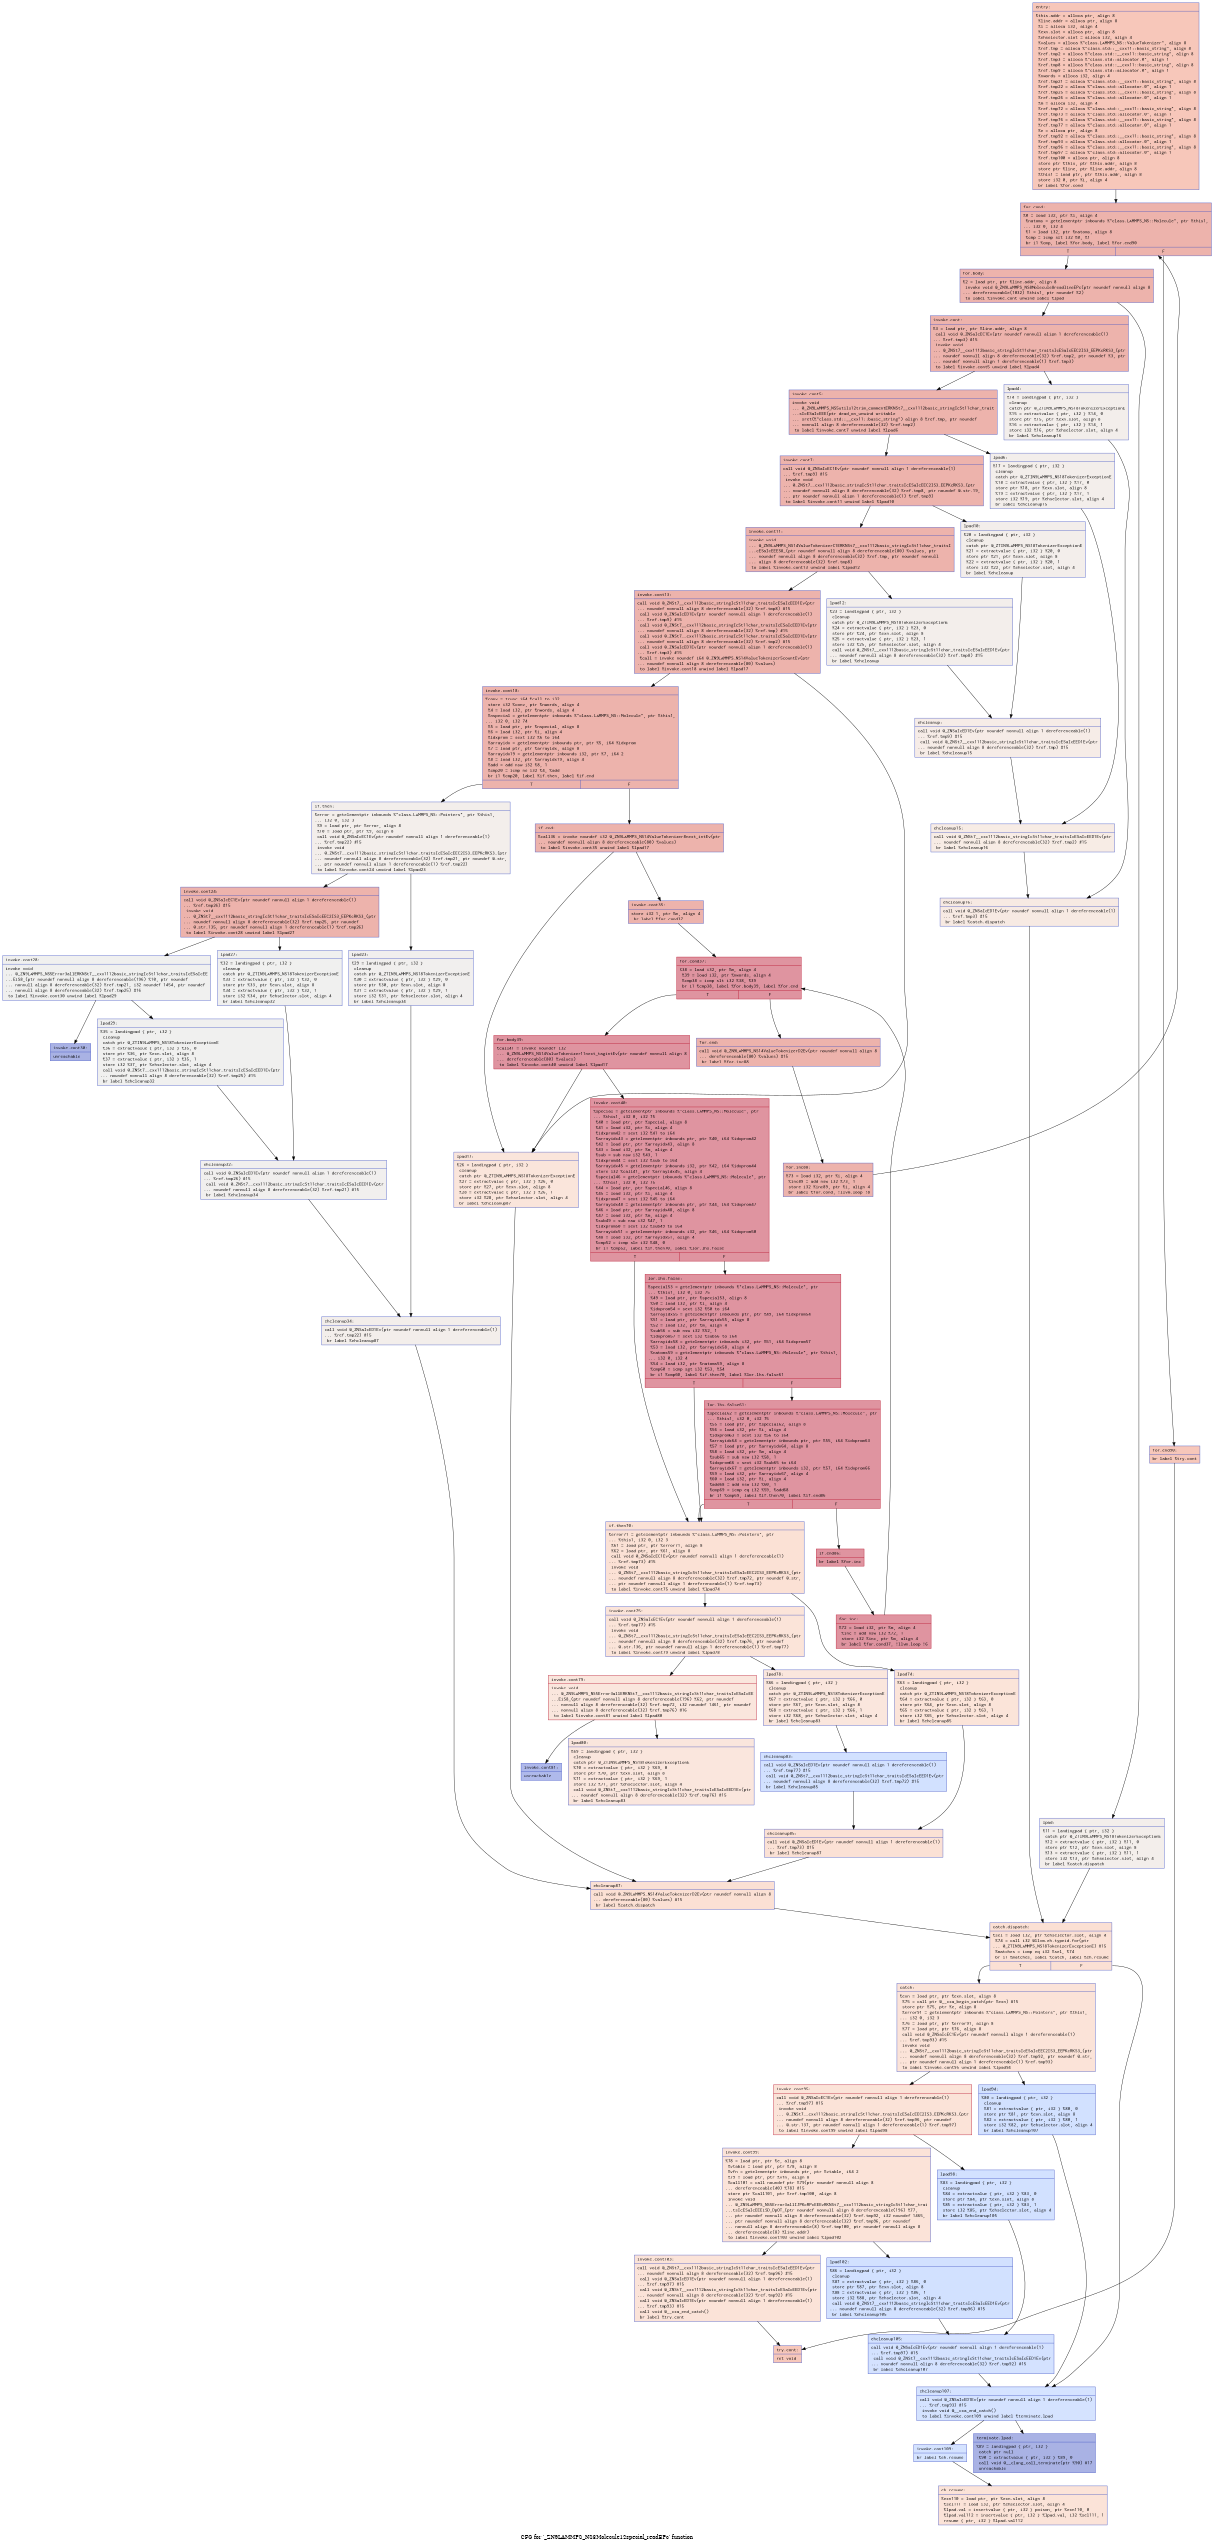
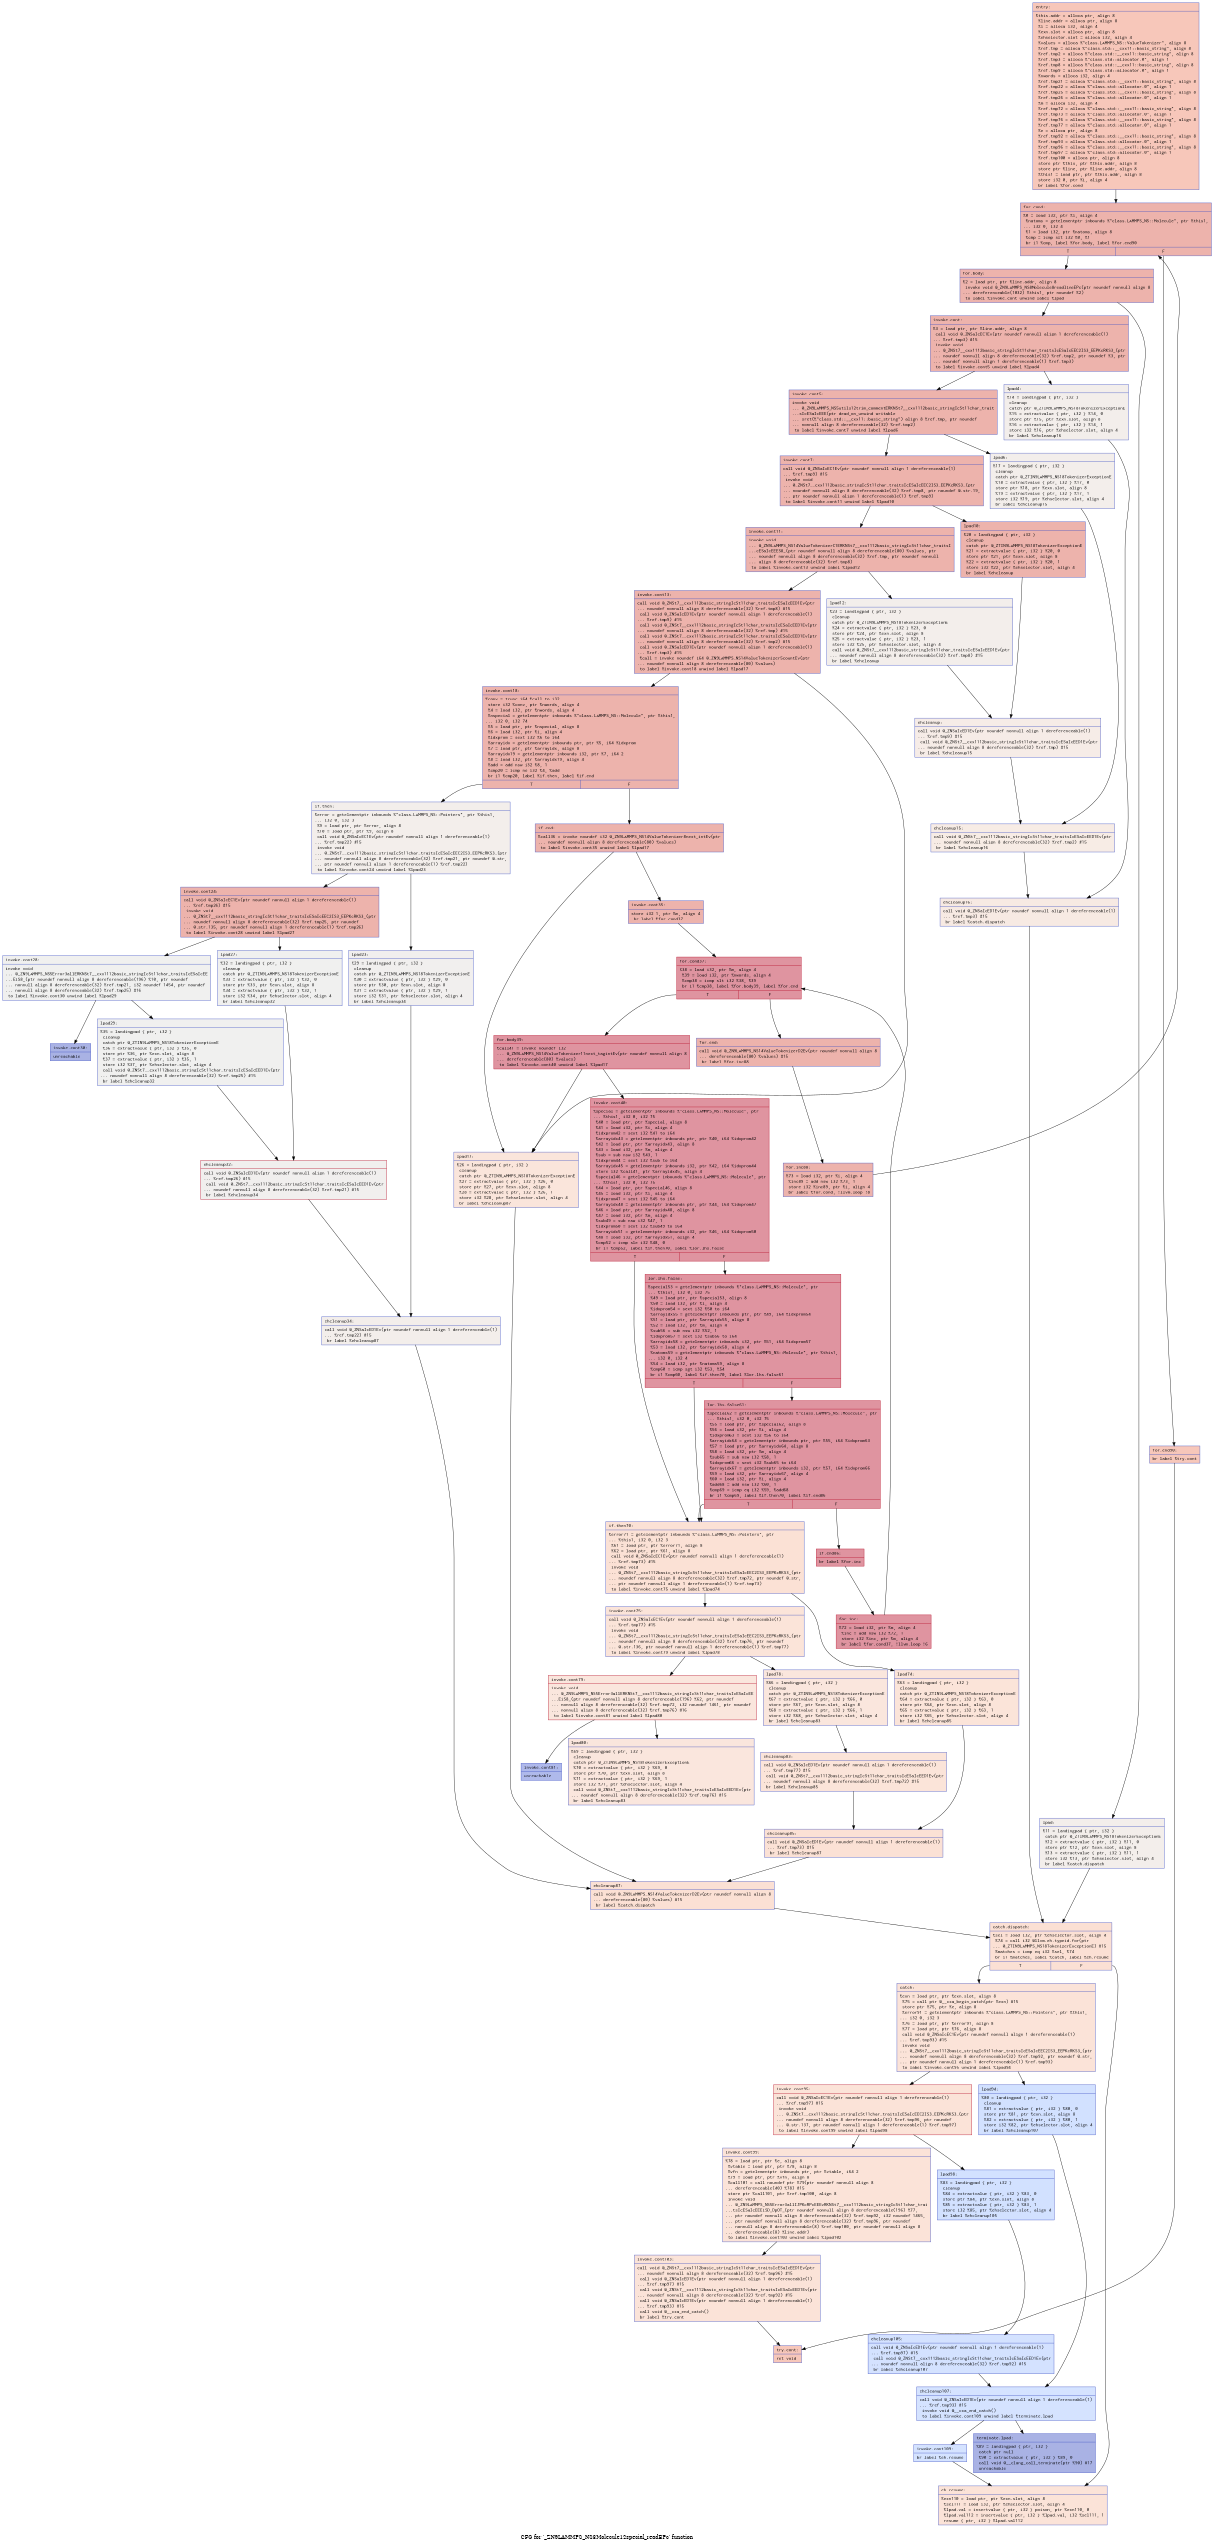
node "lpad10:": fillcolor #e5d8d170 -> #d6524470
node "ehcleanup32:": color #3d50c3ff -> #b70d28ff
node "ehcleanup83:": fillcolor #9abbff70 -> #f5c1a970
edge "catch.dispatch:" -> "ehcleanup107:": now "catch.dispatch:" -> "eh.resume:"
node "lpad102:": removed
